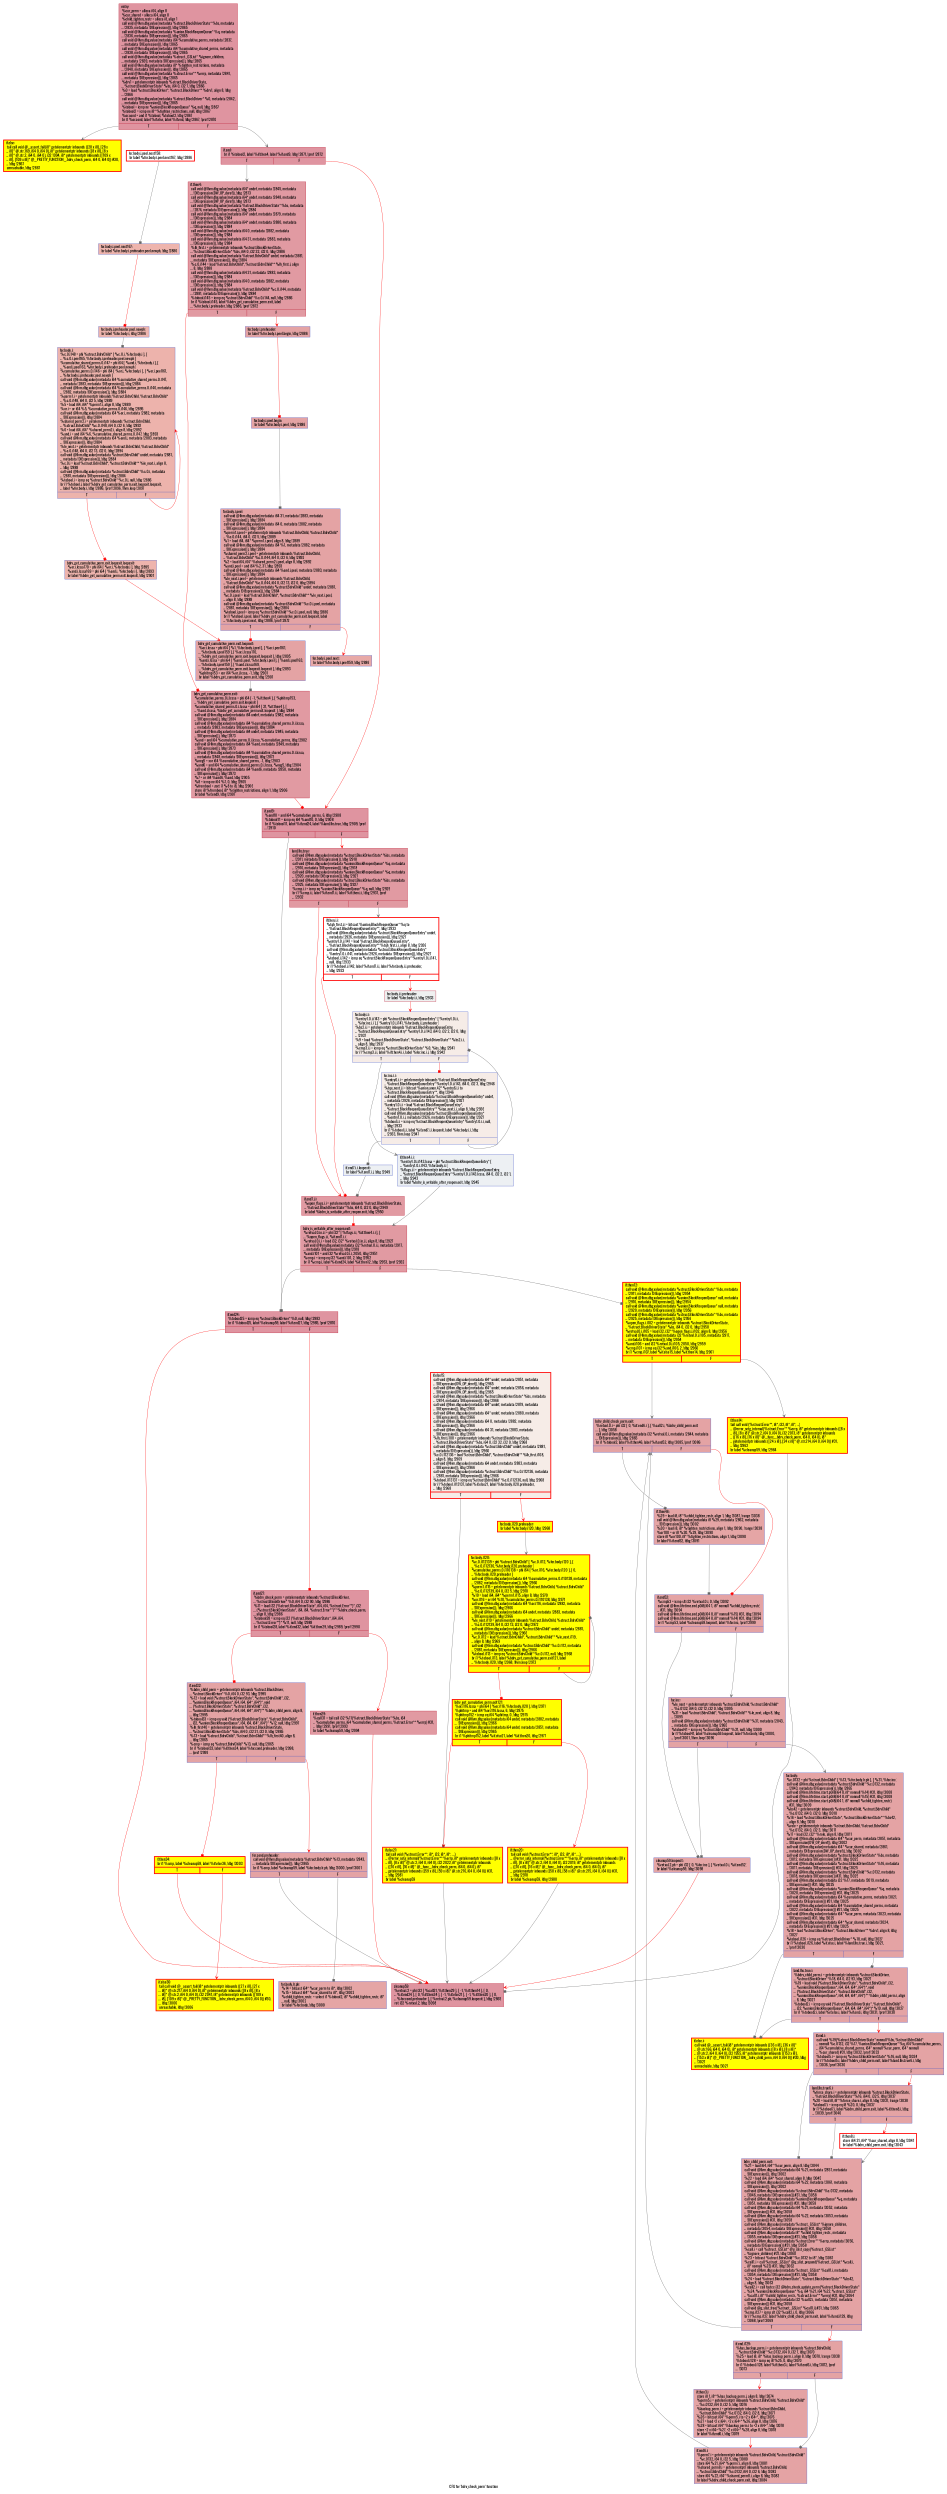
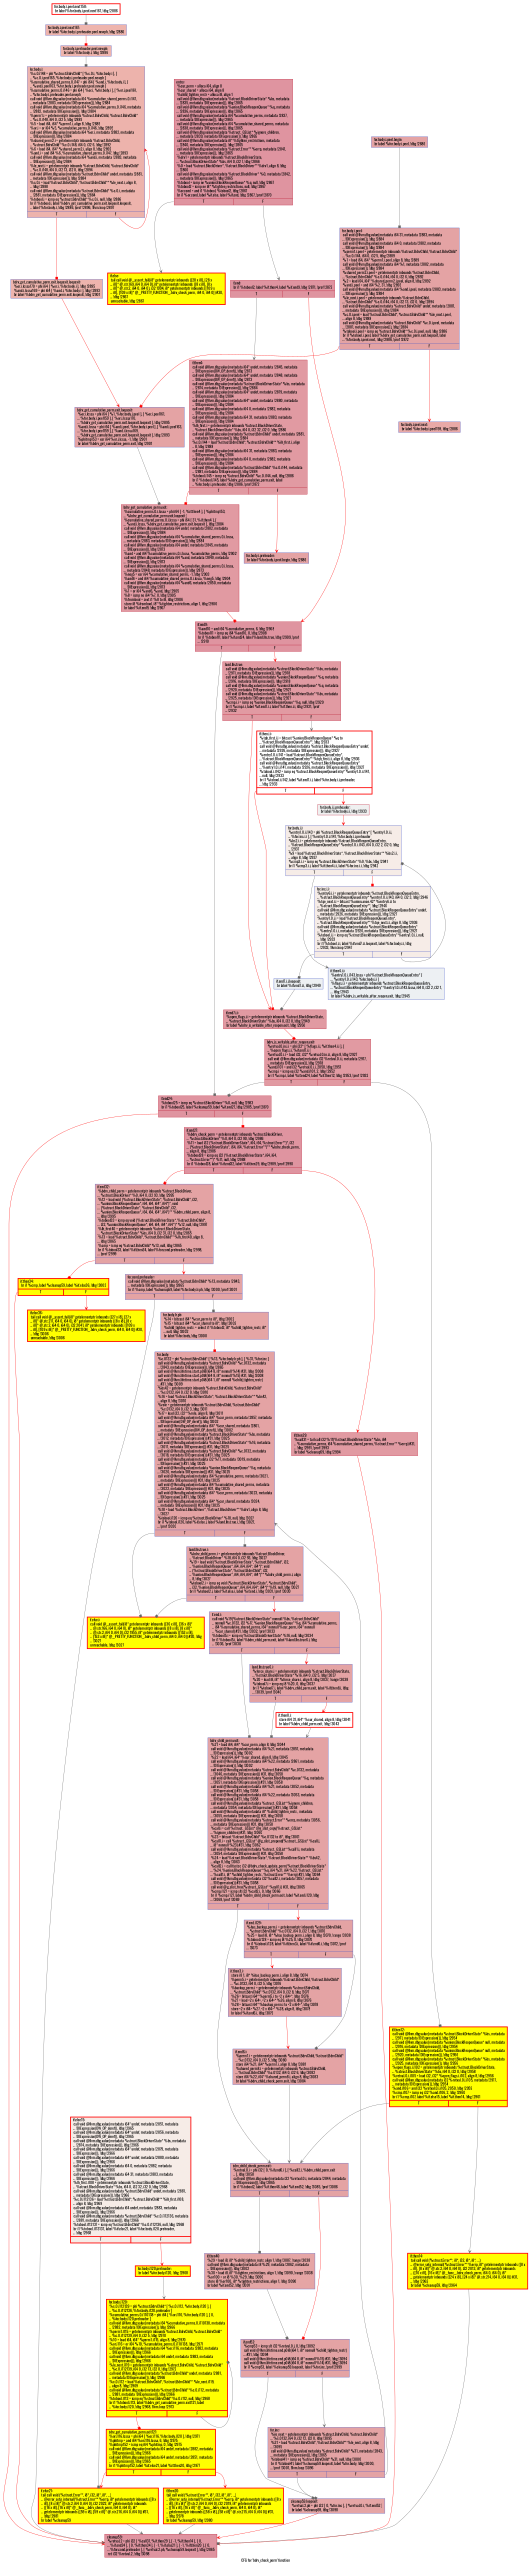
edge "for.body.i.preheader:" -> "for.body.i.peel.begin:": removed
edge "for.body.lr.ph:" -> "for.body:": added
